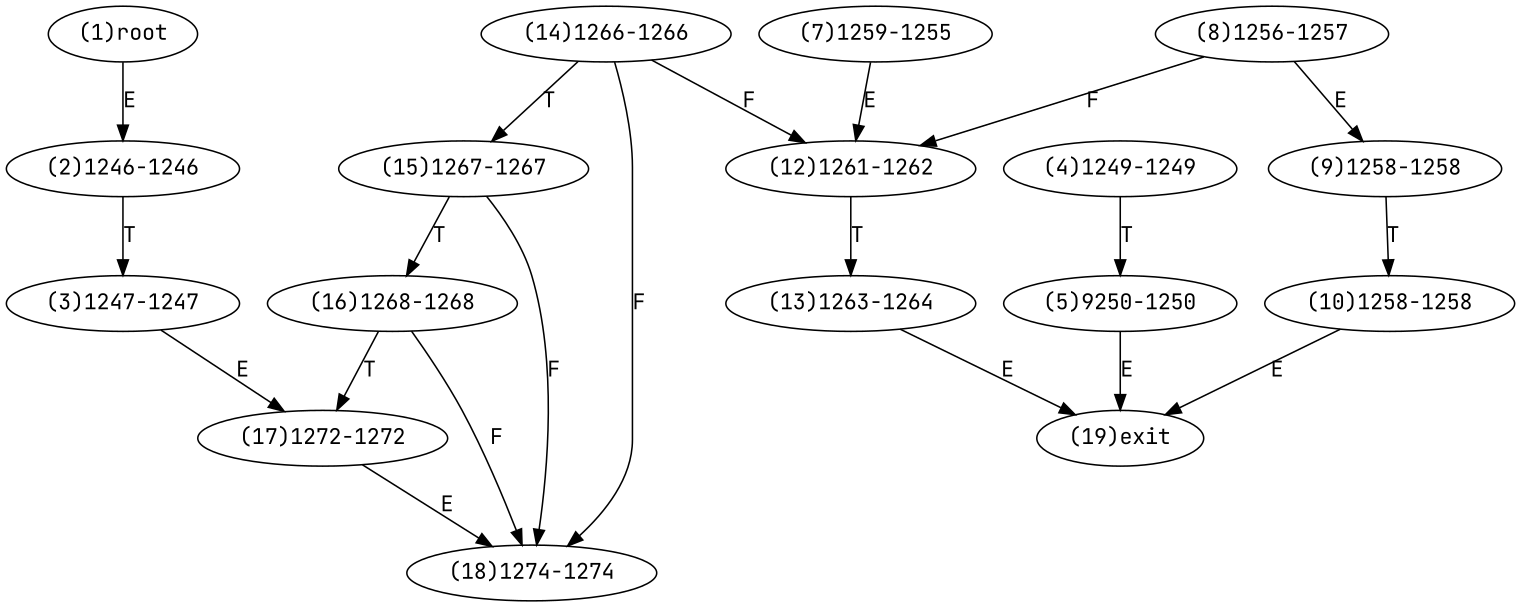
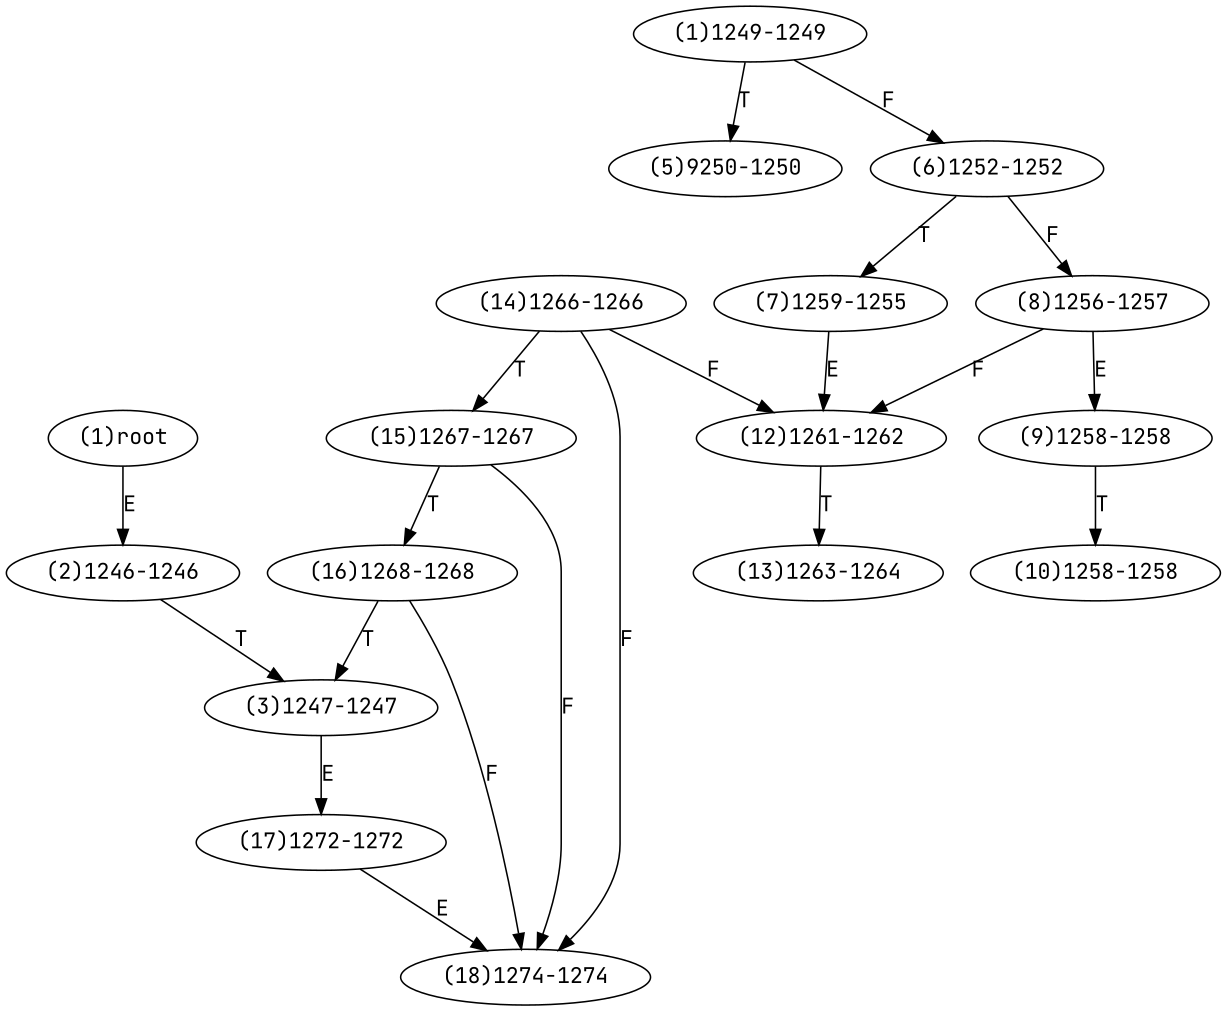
node "(6)1252-1252": added
node "(4)1249-1249": label "(4)1249-1249" -> "(1)1249-1249"
edge "(16)1268-1268" -> "(17)1272-1272": now "(16)1268-1268" -> "(3)1247-1247"
node "(19)exit": removed
